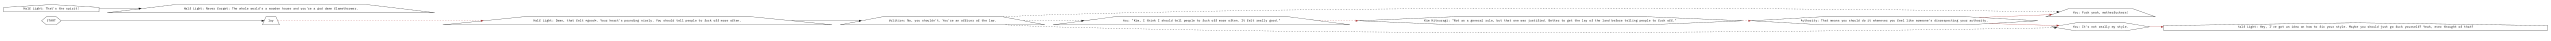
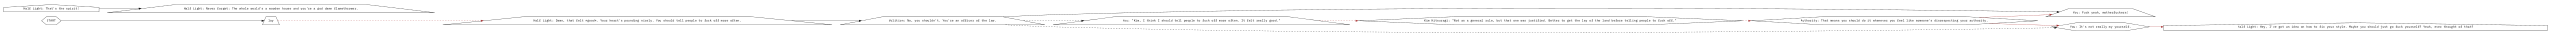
edge "Volition: No, you shouldn't. You're an officer of the law." -> "You: Fuck yeah, motherfuckers!": style dashed -> solid
node "You: It's not really my style.": label "You: It's not really my style." -> "You: It's not really my yourself."
